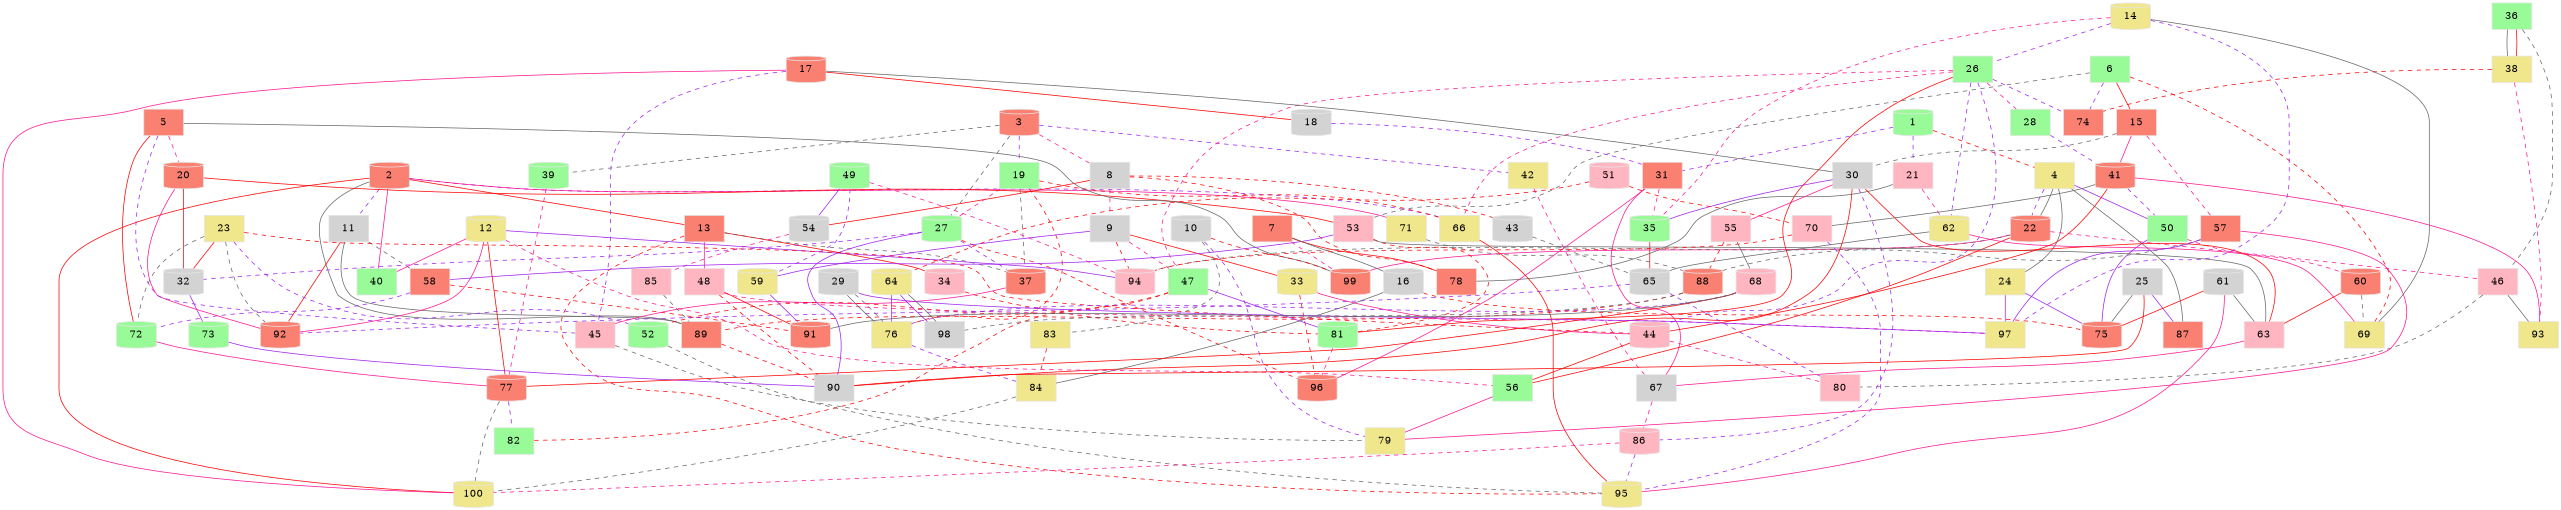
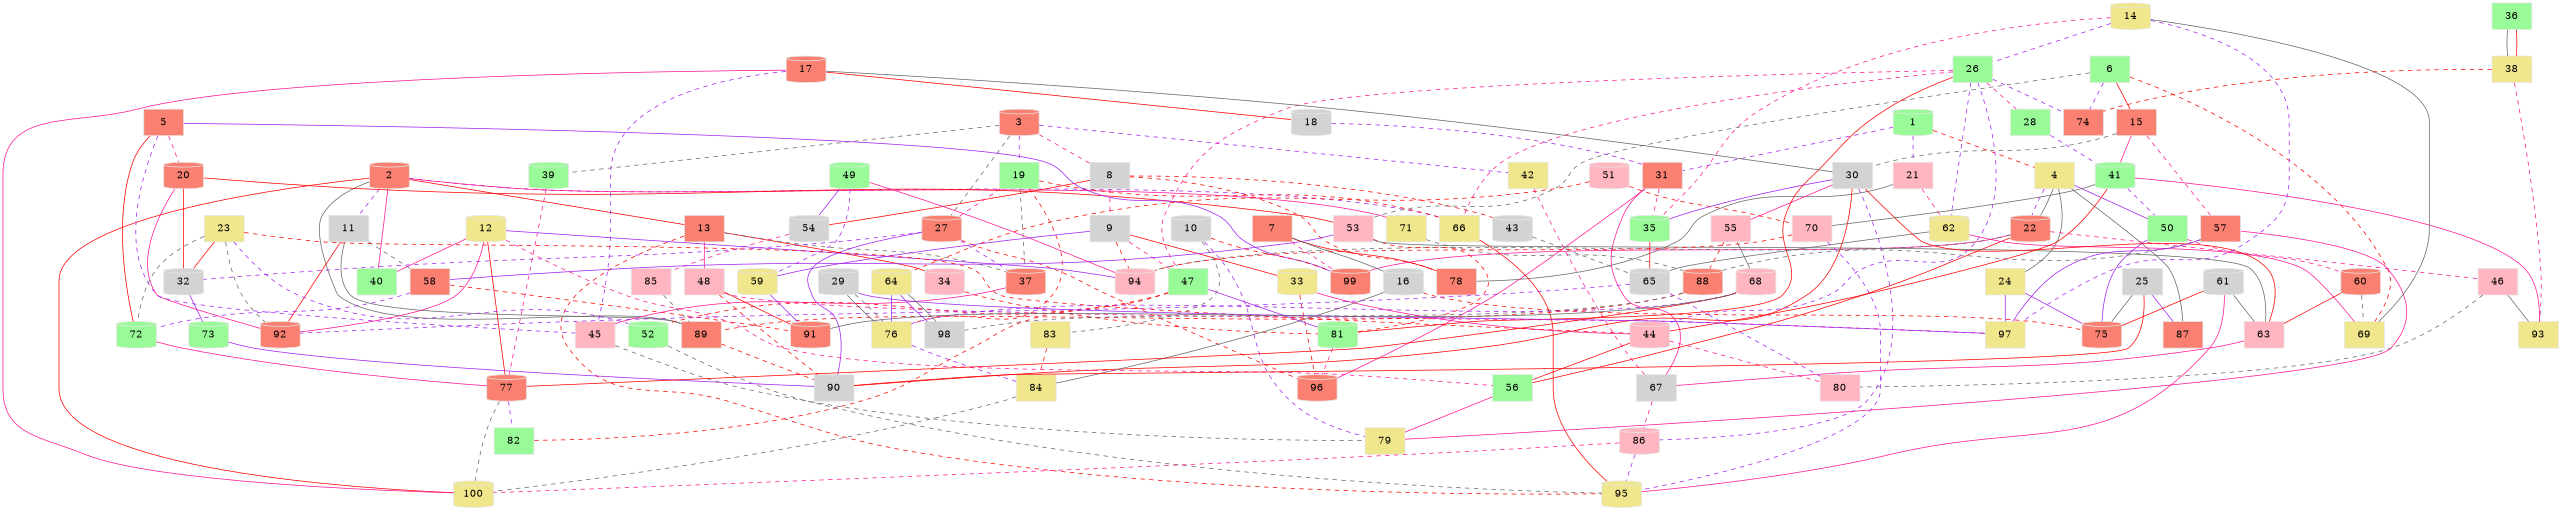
edge "5" -- "99": color gray40 -> purple
edge "36" -- "46": removed
node "41": fillcolor salmon -> palegreen
edge "49" -- "94": style dashed -> solid
node "27": fillcolor palegreen -> salmon
